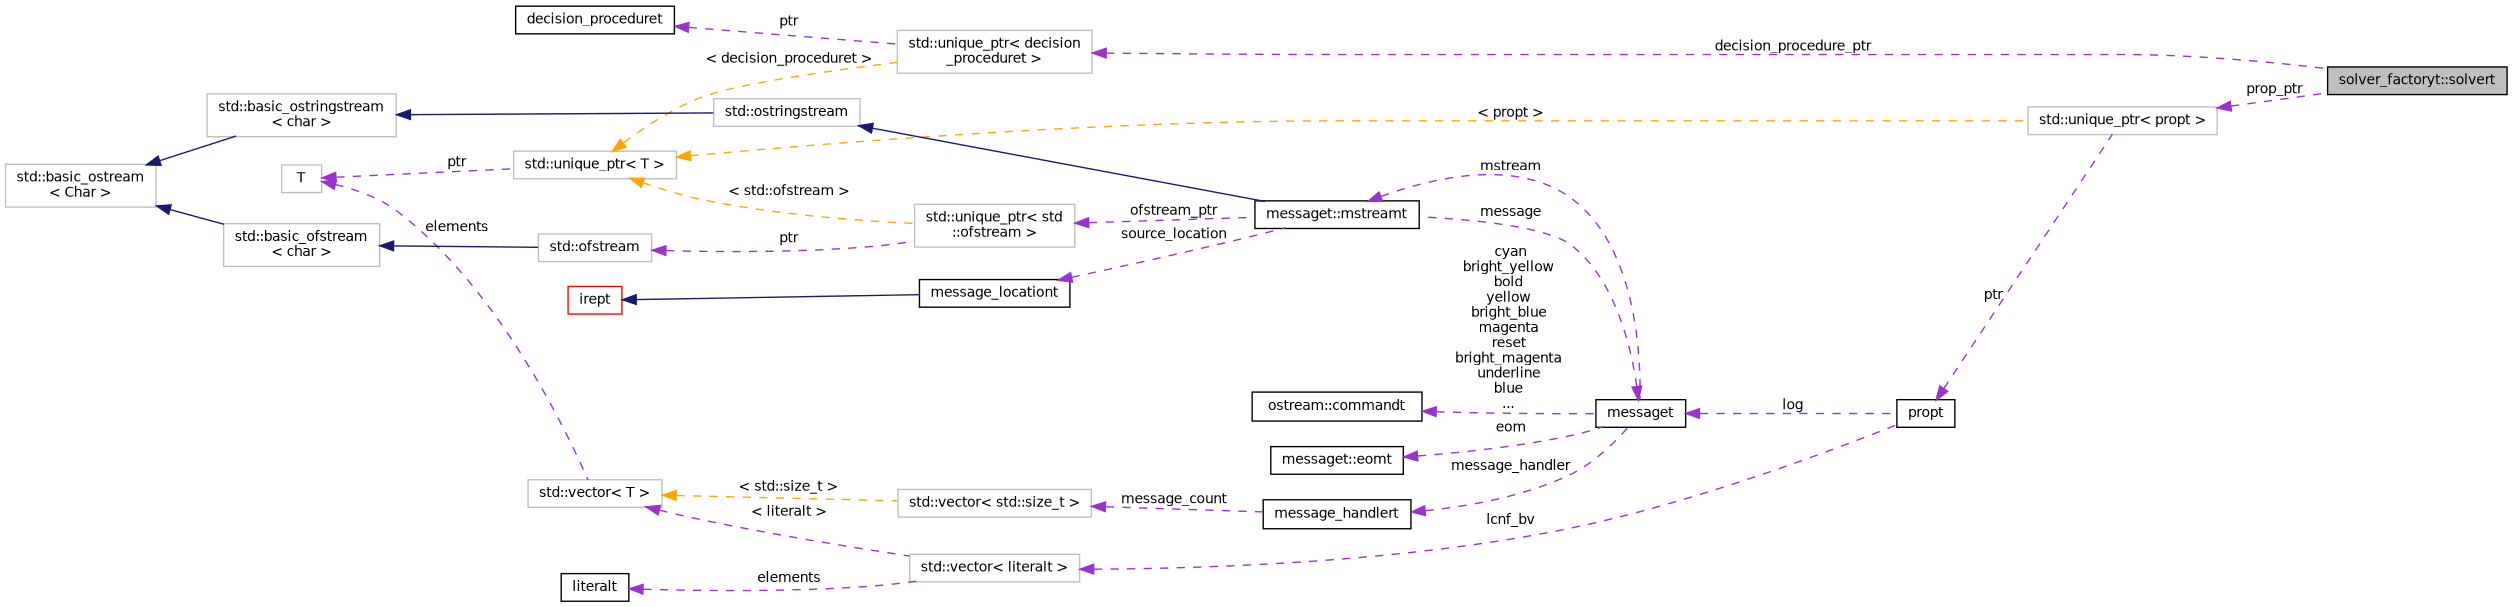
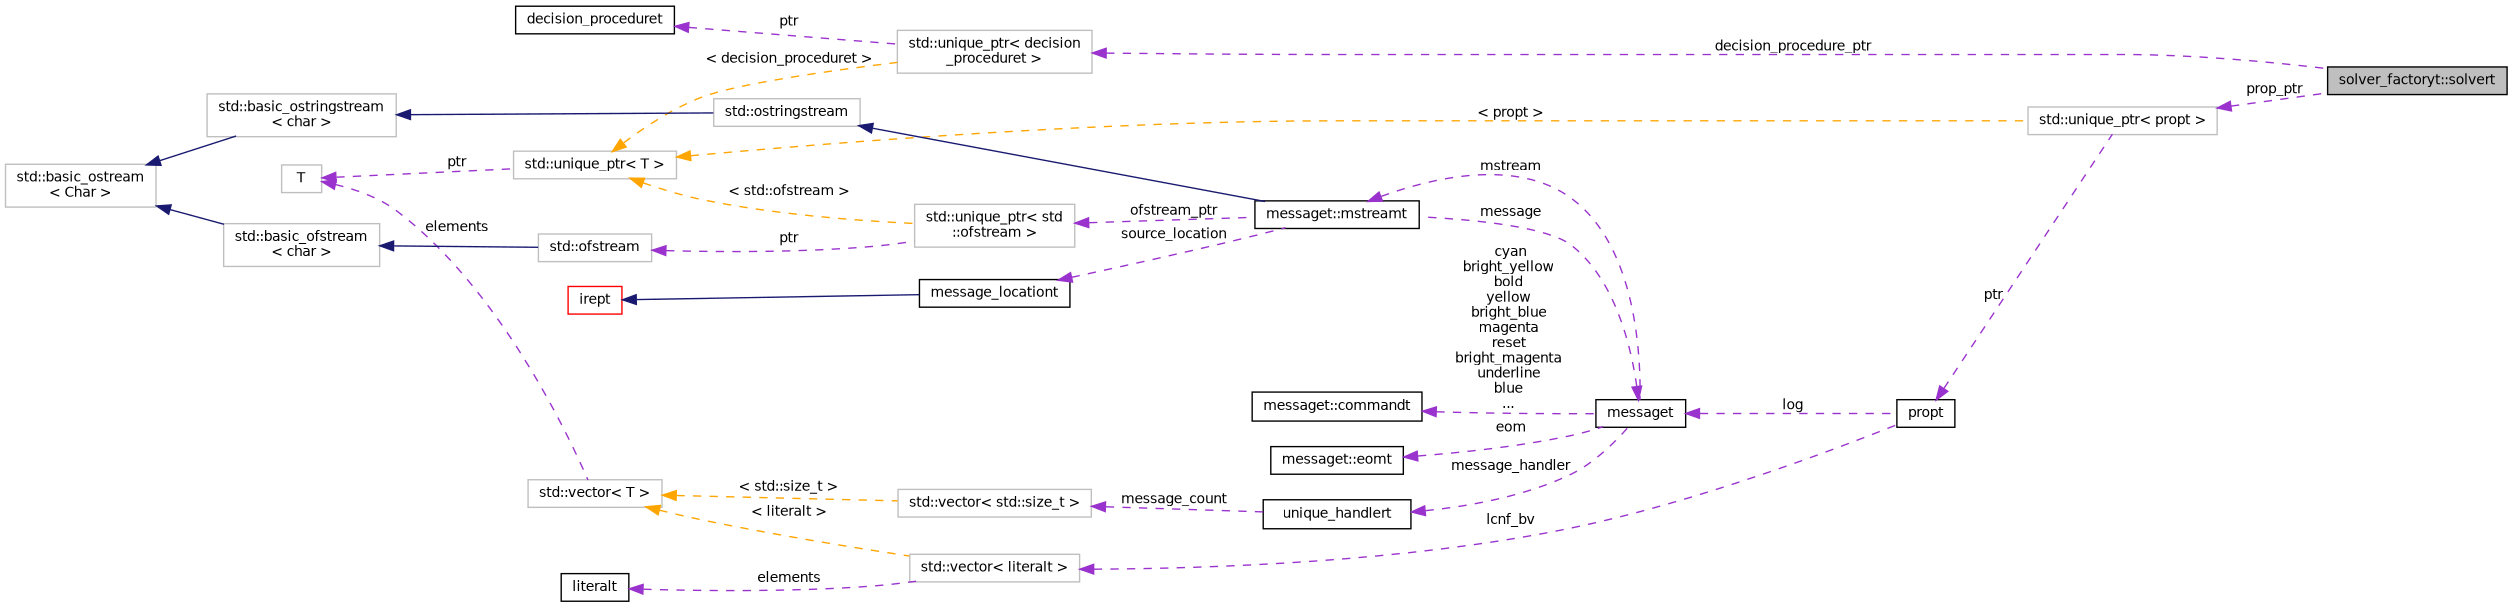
node "ostream::commandt": label "ostream::commandt" -> "messaget::commandt"
node "message_handlert": label "message_handlert" -> "unique_handlert"
edge "std::vector< literalt >" -> "std::vector< T >": color darkorchid3 -> orange
